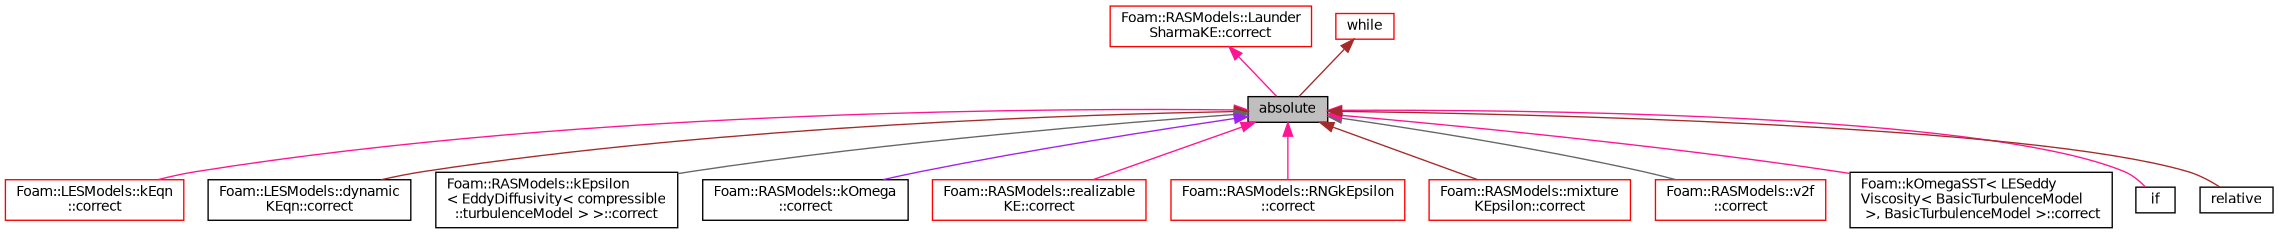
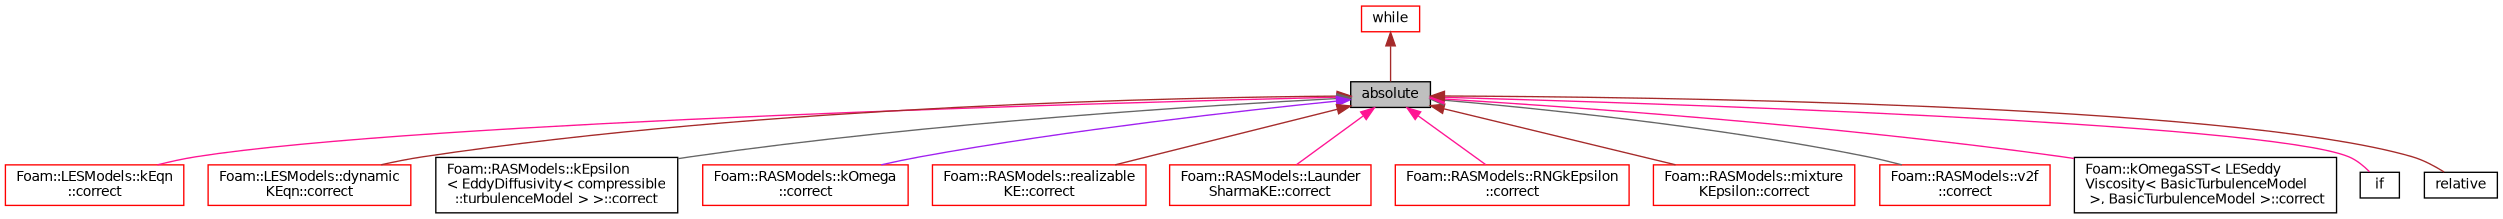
edge "absolute" -> "Foam::RASModels::Launder SharmaKE::correct": reversed
edge "Foam::RASModels::realizable KE::correct" -> "absolute": color deeppink -> brown
node "Foam::LESModels::dynamic KEqn::correct": color black -> red
node "Foam::RASModels::kOmega ::correct": color black -> red
